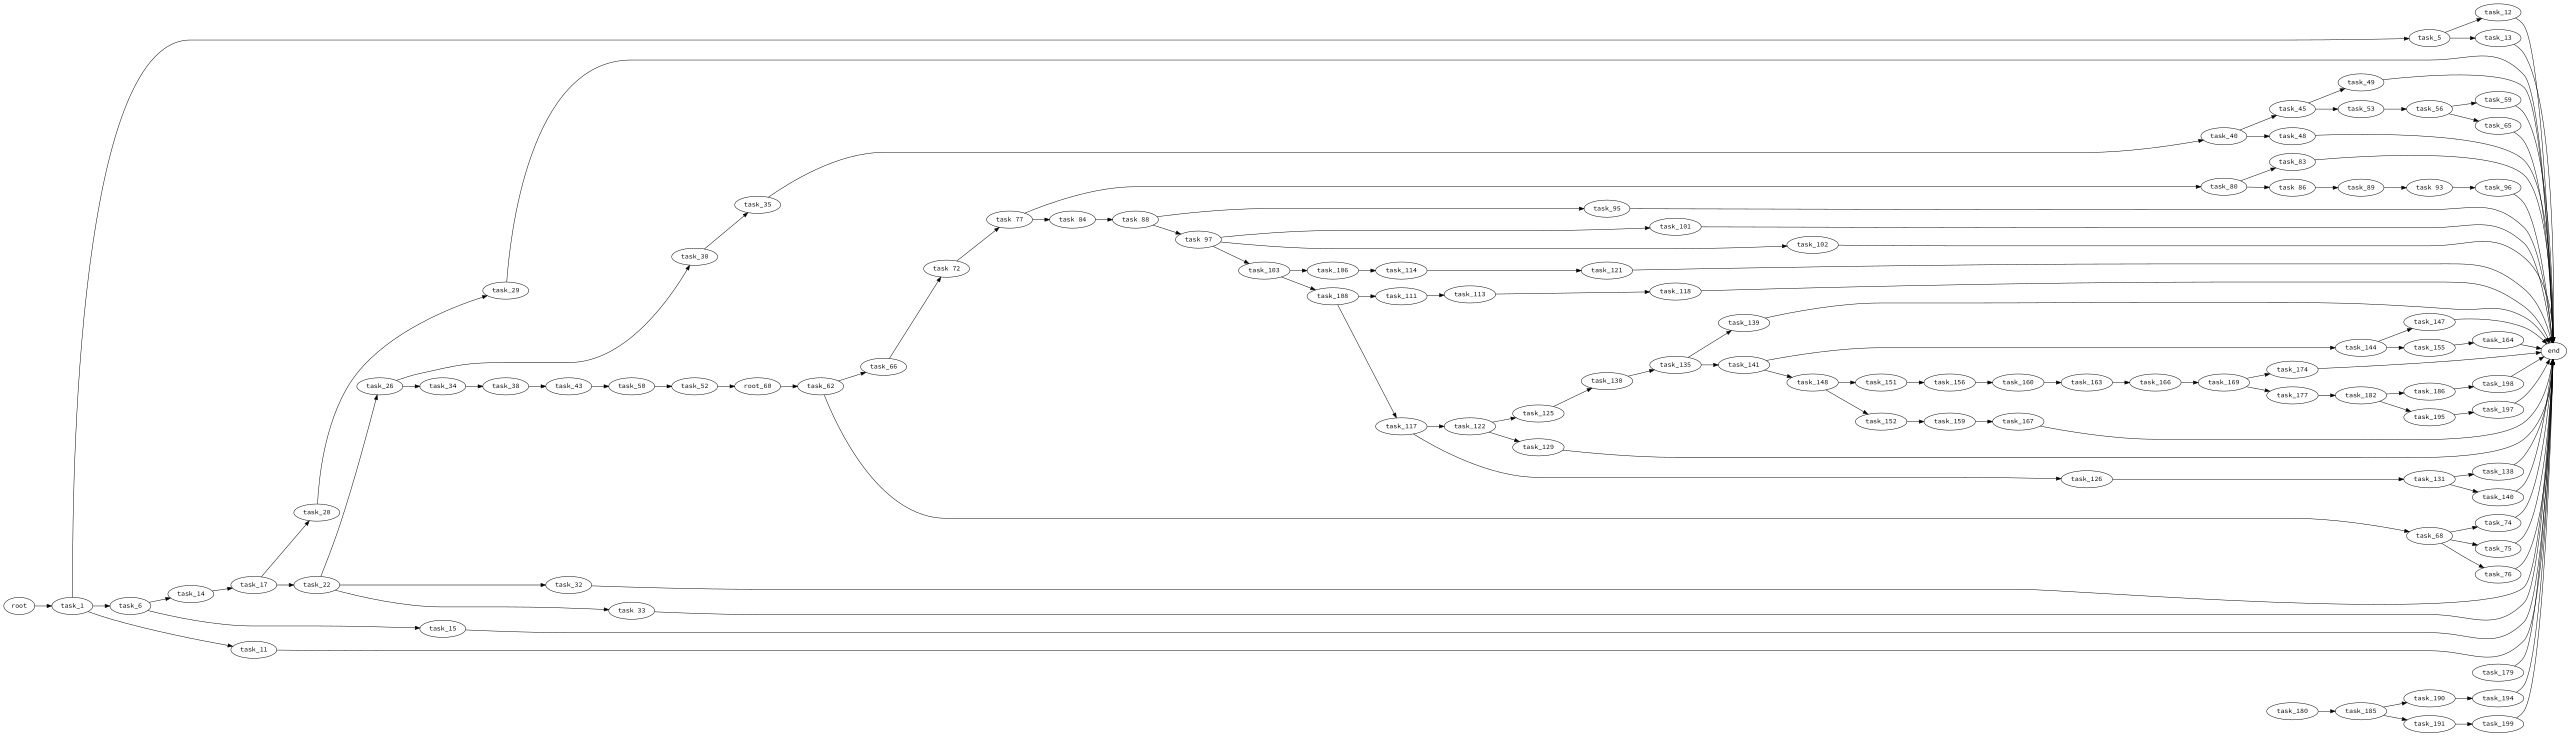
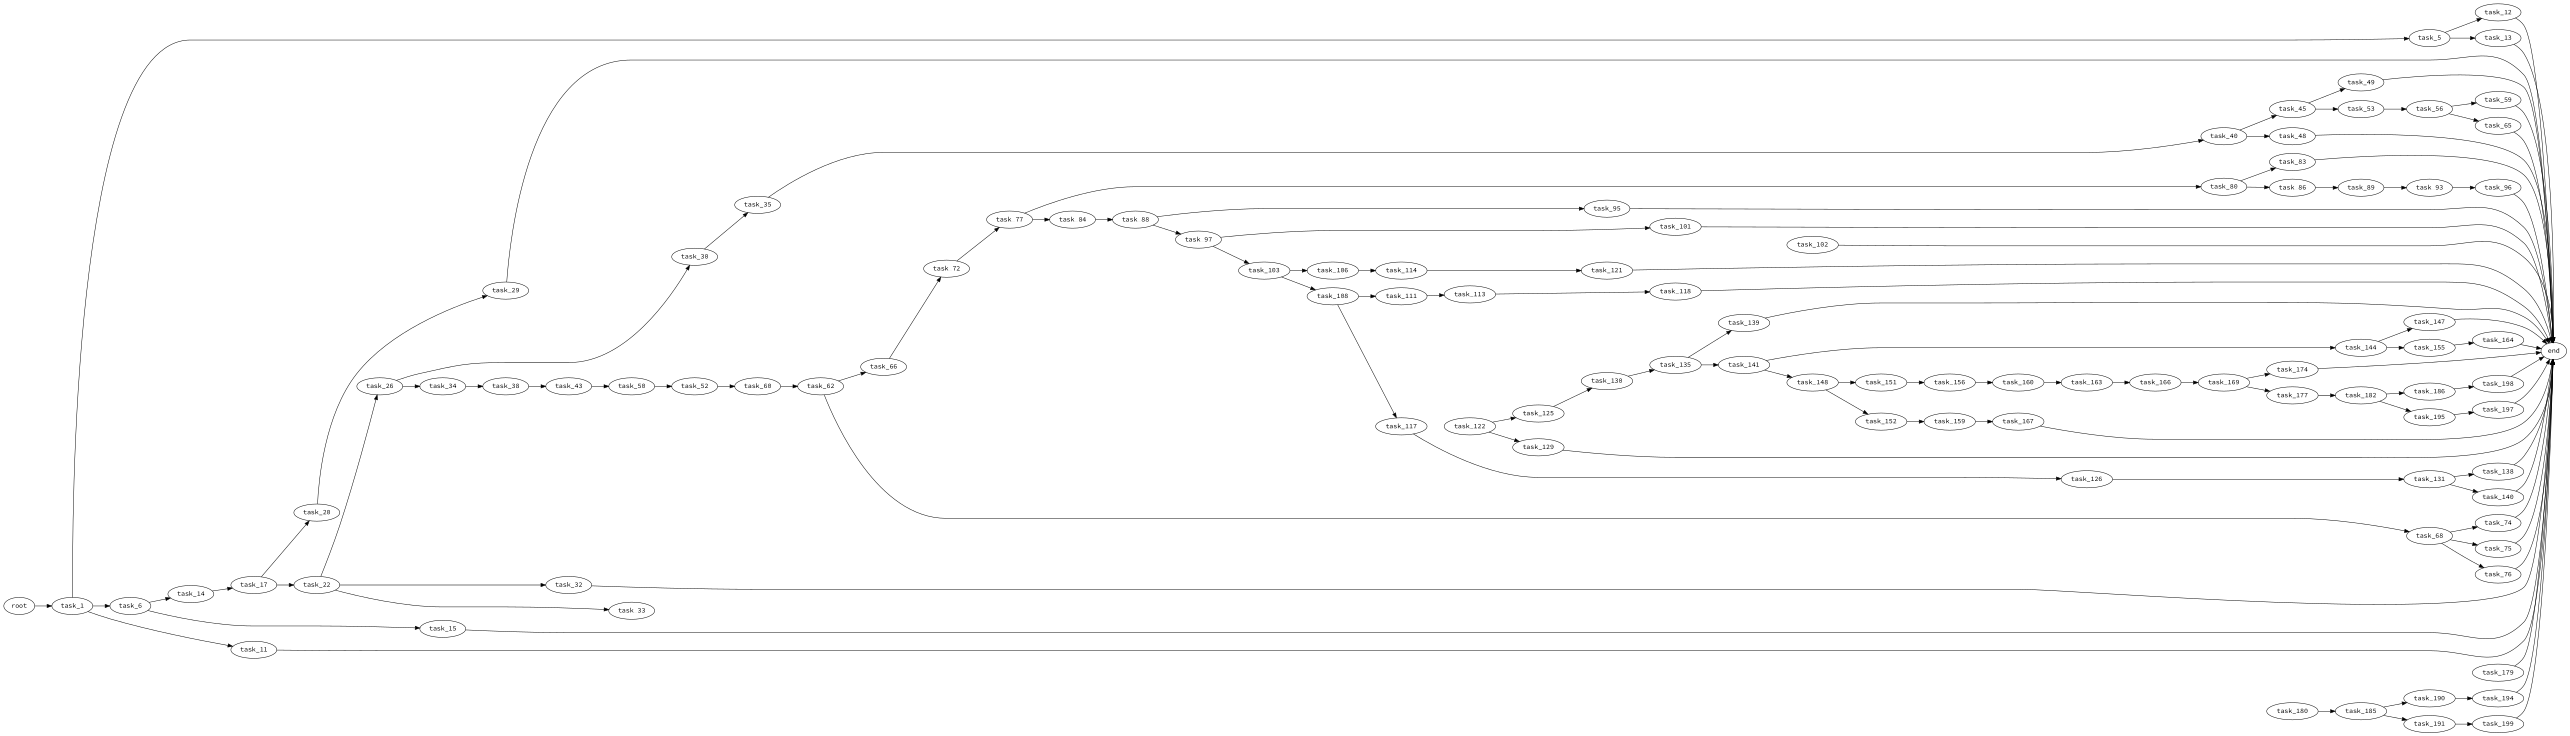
edge "task_97" -> "task_102": removed
node "root_60": label "root_60" -> "task_60"
edge "task_117" -> "task_122": removed
edge "task_33" -> "end": removed
